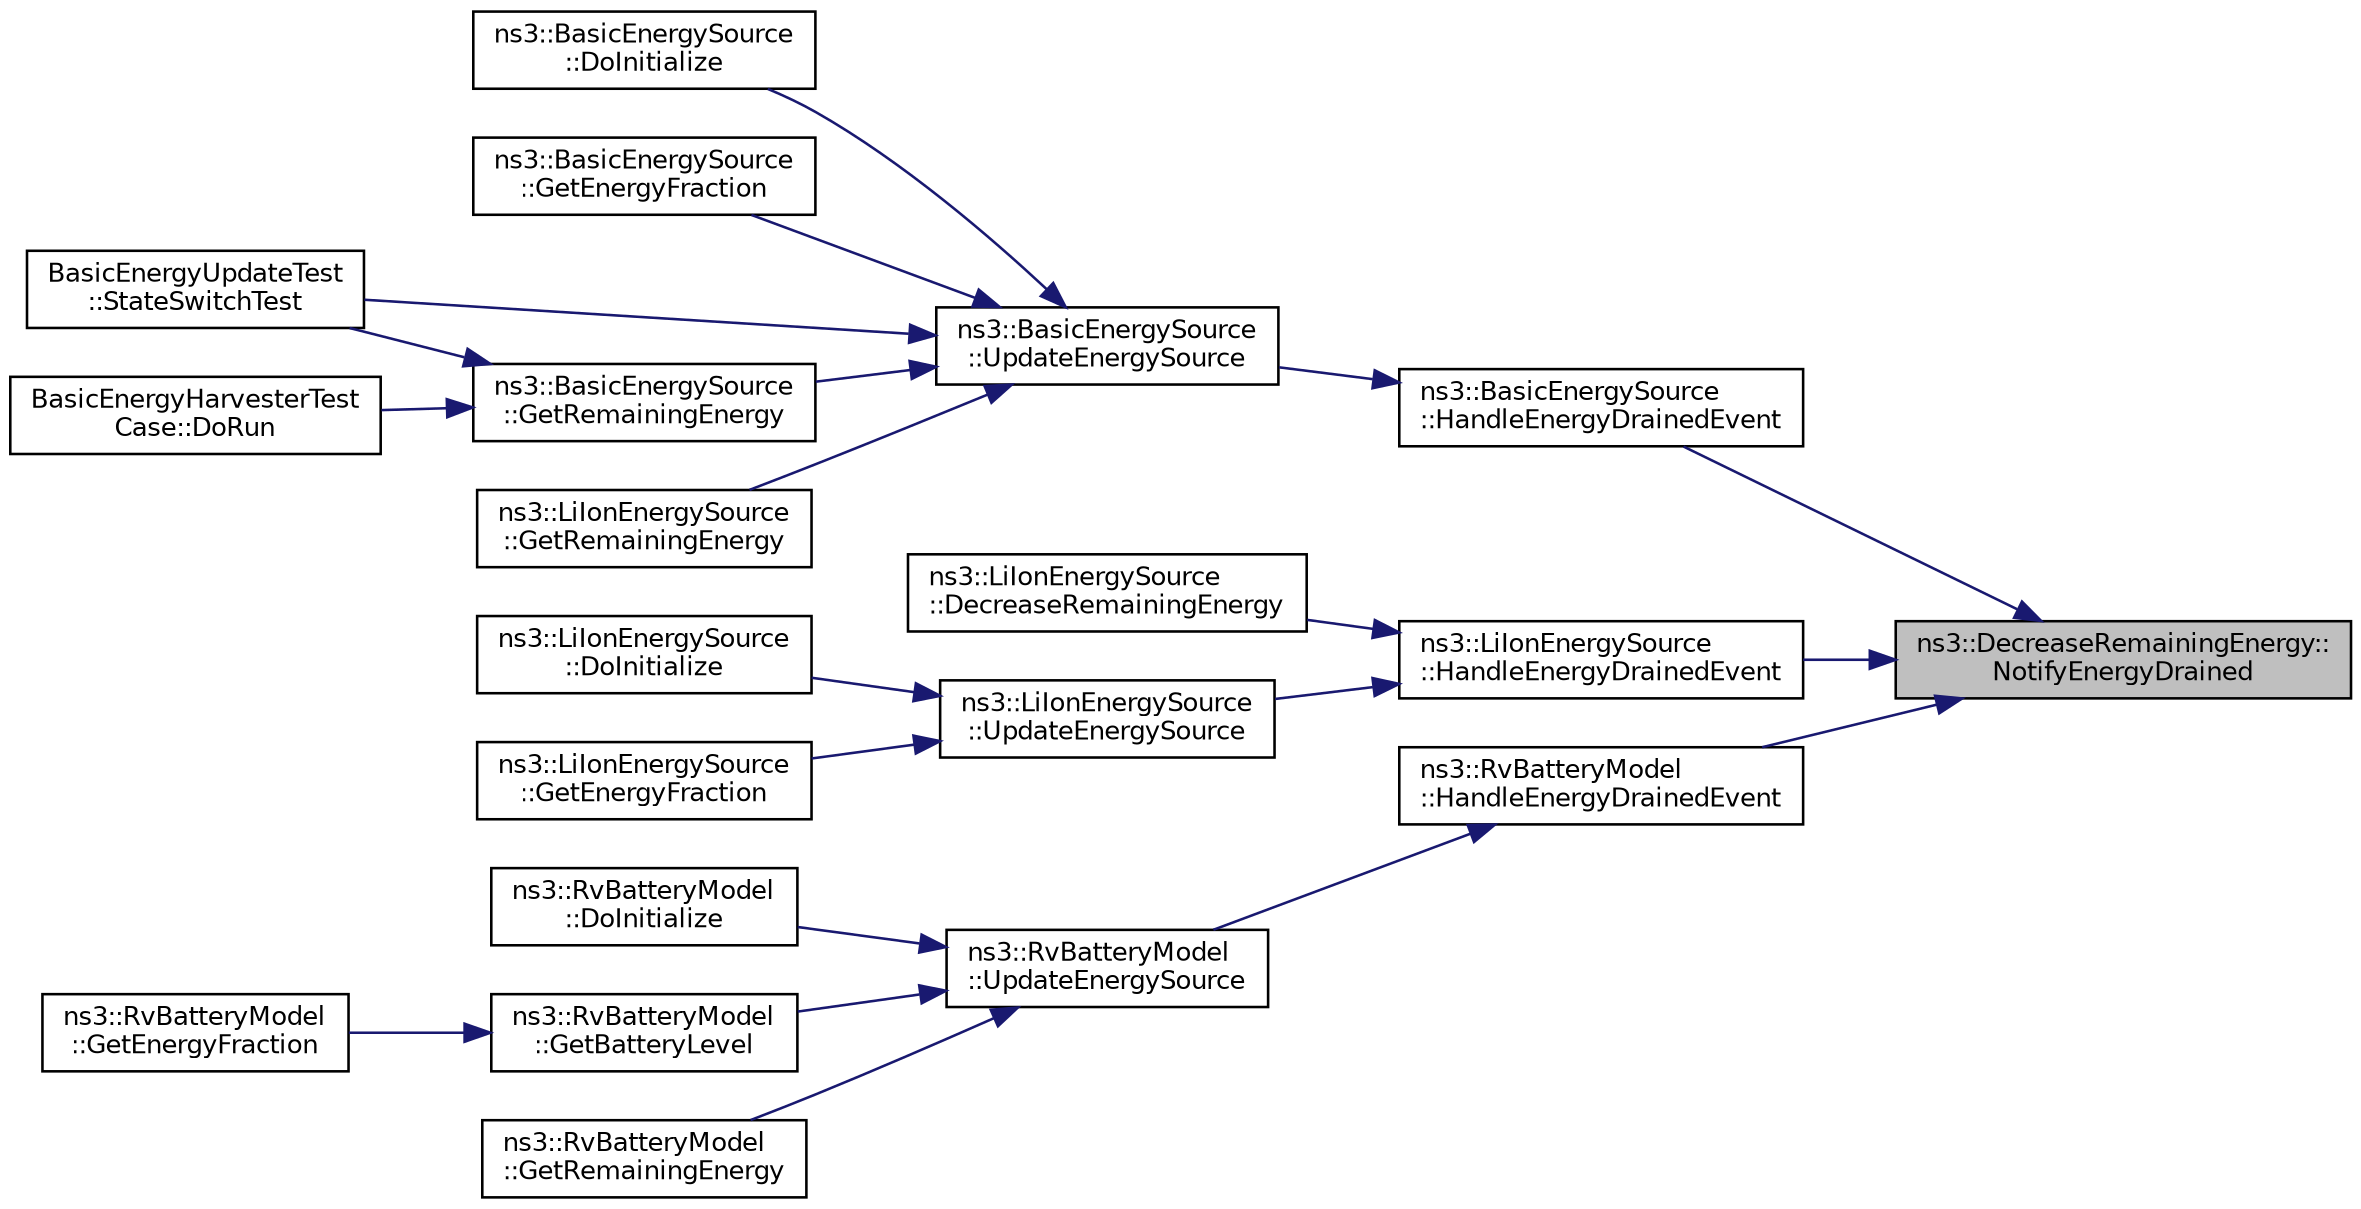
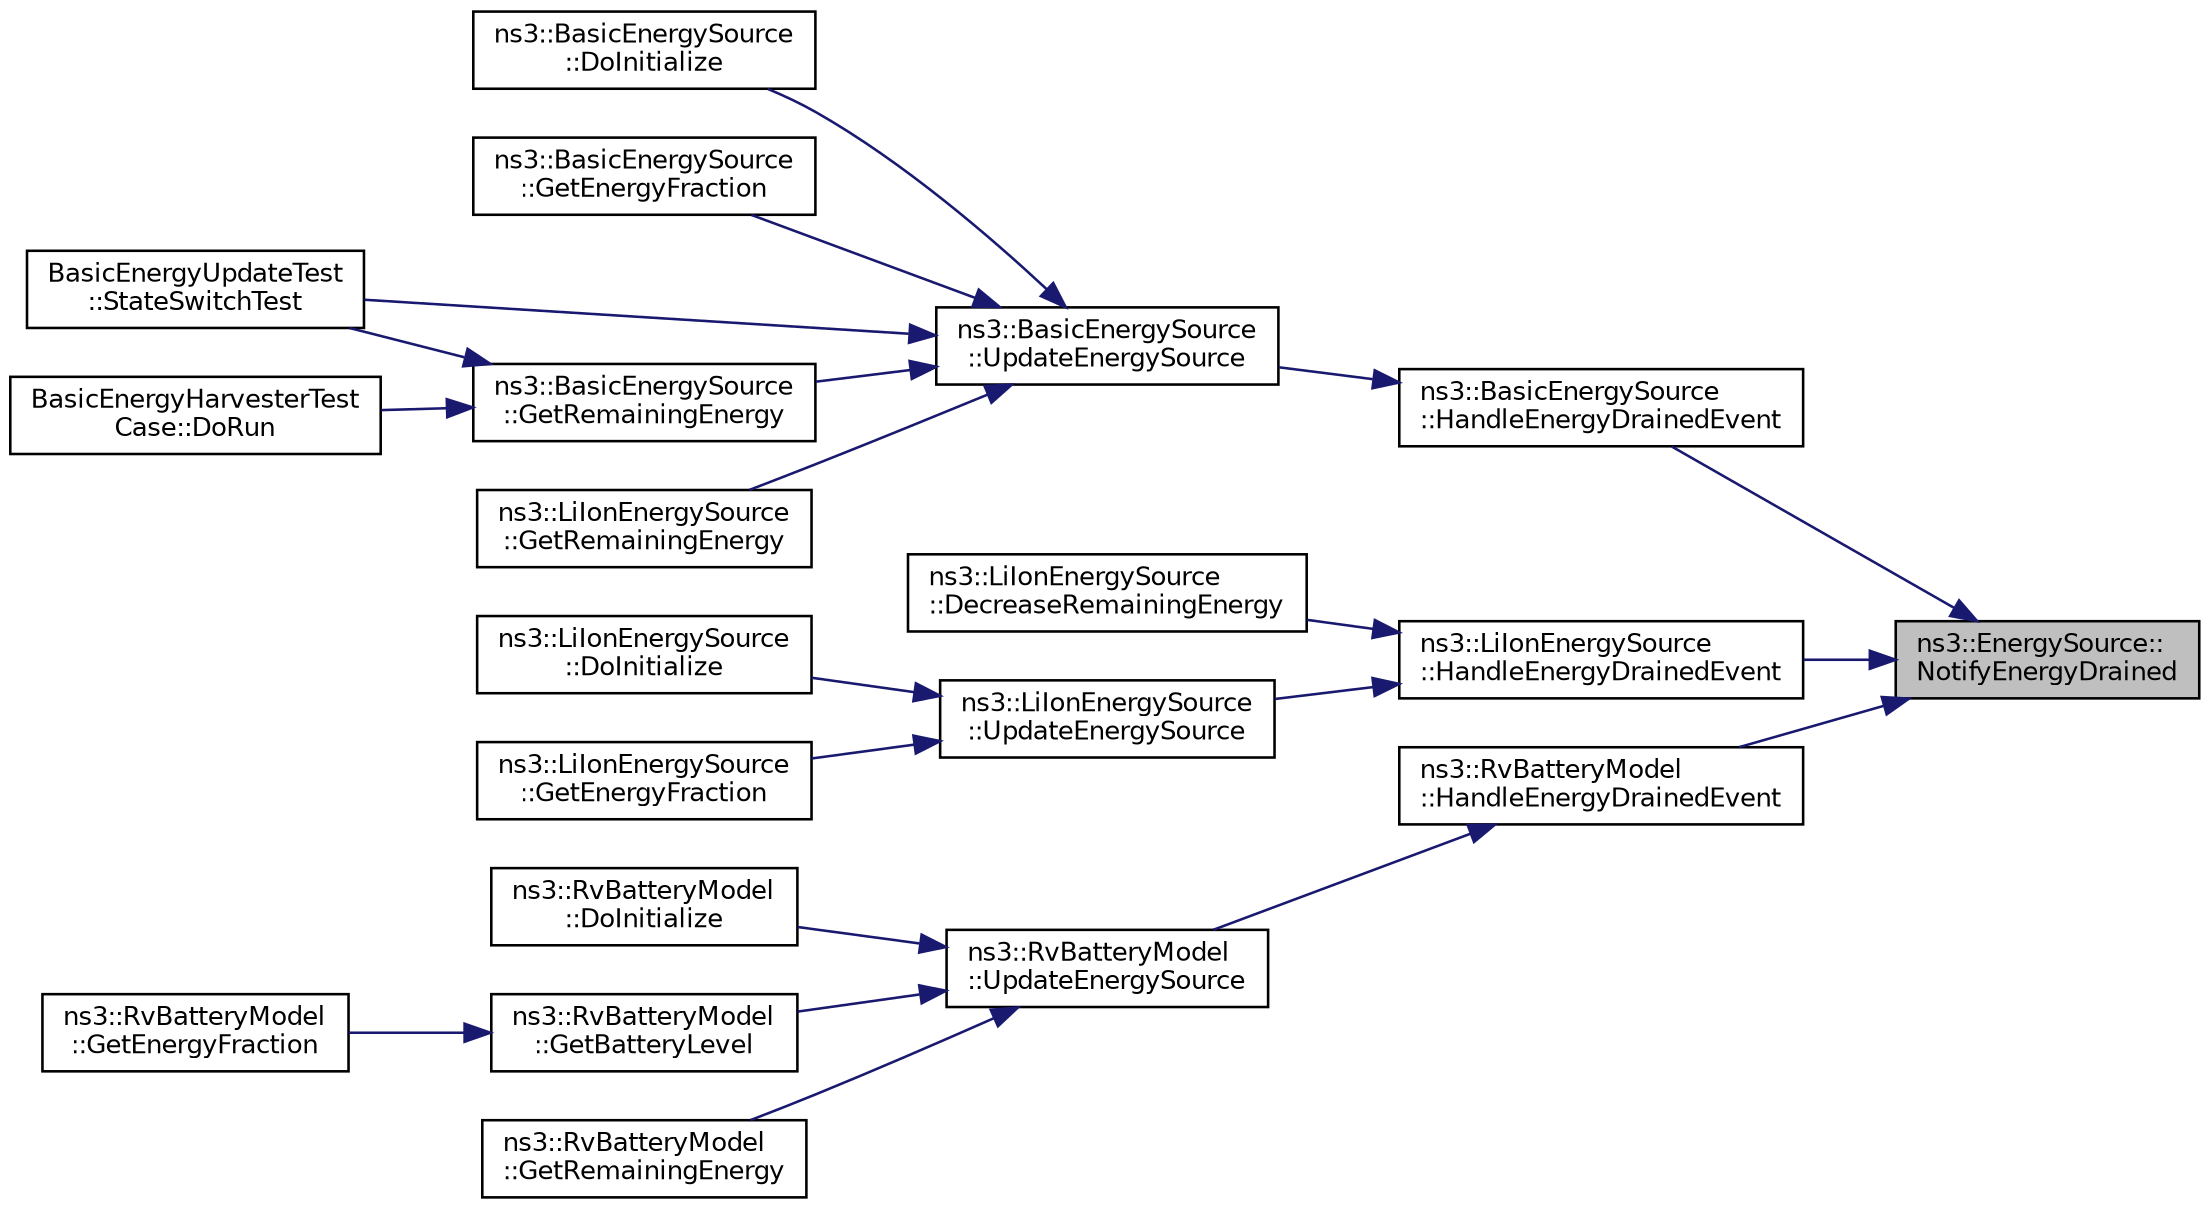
node "ns3::DecreaseRemainingEnergy:: NotifyEnergyDrained": label "ns3::DecreaseRemainingEnergy:: NotifyEnergyDrained" -> "ns3::EnergySource:: NotifyEnergyDrained"
